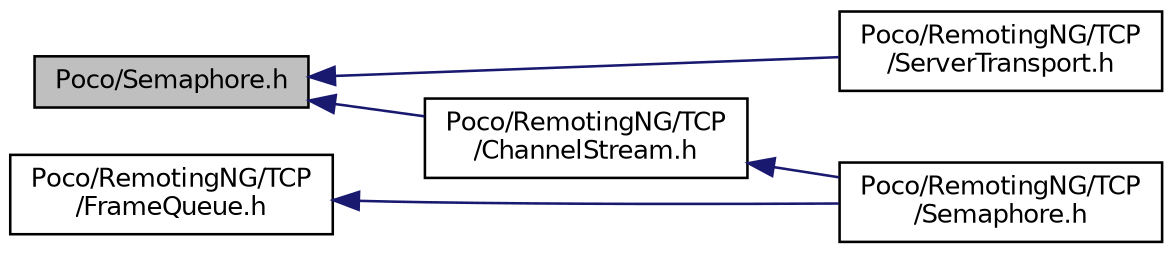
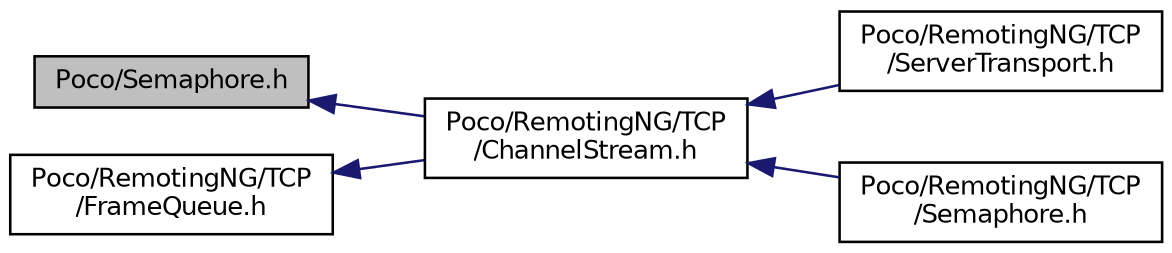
edge "Poco/RemotingNG/TCP /ServerTransport.h" -> "Poco/Semaphore.h": now "Poco/RemotingNG/TCP /ServerTransport.h" -> "Poco/RemotingNG/TCP /ChannelStream.h"
edge "Poco/RemotingNG/TCP /Semaphore.h" -> "Poco/RemotingNG/TCP /FrameQueue.h": now "Poco/RemotingNG/TCP /ChannelStream.h" -> "Poco/RemotingNG/TCP /FrameQueue.h"
